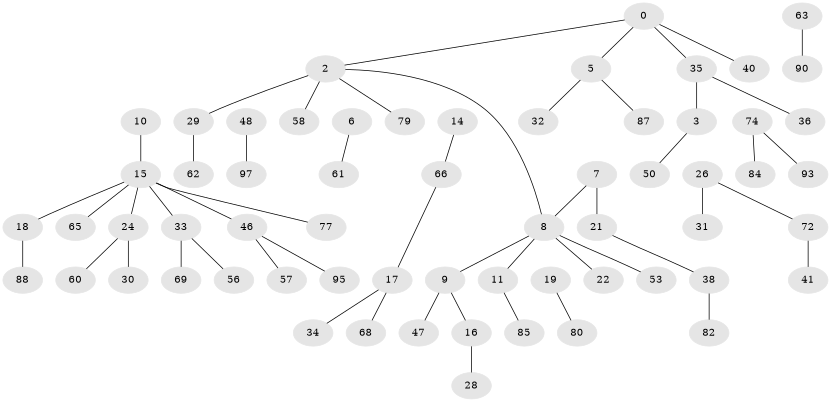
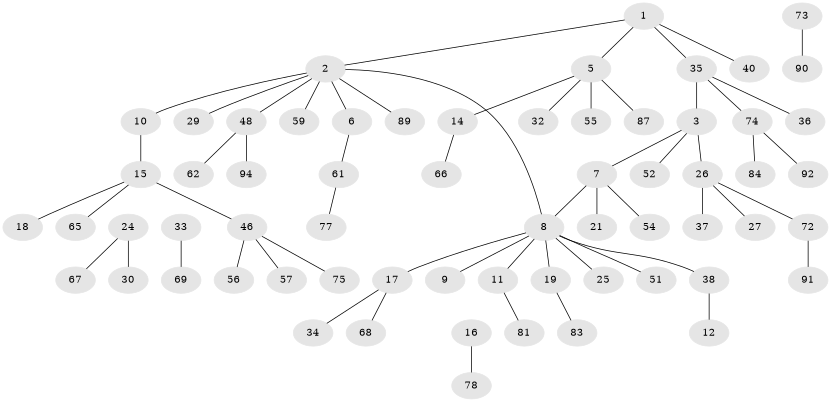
node "0": label "0" -> "1"
node "63": label "63" -> "73"
edge "2" -- "10": added
edge "2" -- "48": added
edge "2" -- "6": added
edge "5" -- "14": added
edge "35" -- "74": added
node "58": label "58" -> "59"
node "79": label "79" -> "89"
node "55": added
edge "29" -- "62": now "48" -- "62"
edge "3" -- "7": added
edge "3" -- "26": added
node "97": label "97" -> "94"
node "50": label "50" -> "52"
node "93": label "93" -> "92"
edge "15" -- "24": removed
edge "15" -- "33": removed
edge "15" -- "77": now "61" -- "77"
edge "66" -- "17": now "8" -- "17"
node "54": added
node "31": label "31" -> "37"
node "27": added
edge "33" -- "56": now "46" -- "56"
edge "8" -- "19": added
edge "21" -- "38": now "8" -- "38"
node "88": removed
node "60": label "60" -> "67"
node "95": label "95" -> "75"
node "22": label "22" -> "25"
node "53": label "53" -> "51"
node "41": label "41" -> "91"
edge "9" -- "16": removed
node "47": removed
node "85": label "85" -> "81"
node "80": label "80" -> "83"
node "82": label "82" -> "12"
node "28": label "28" -> "78"
